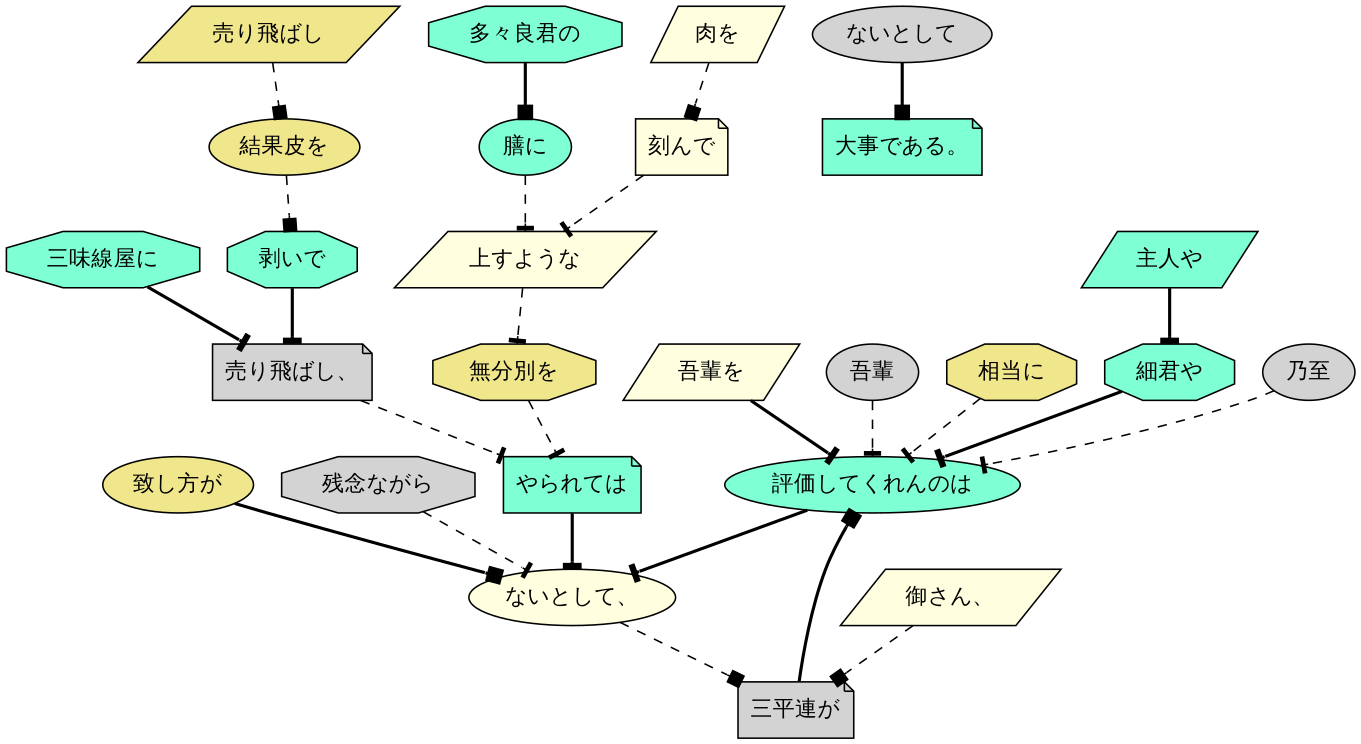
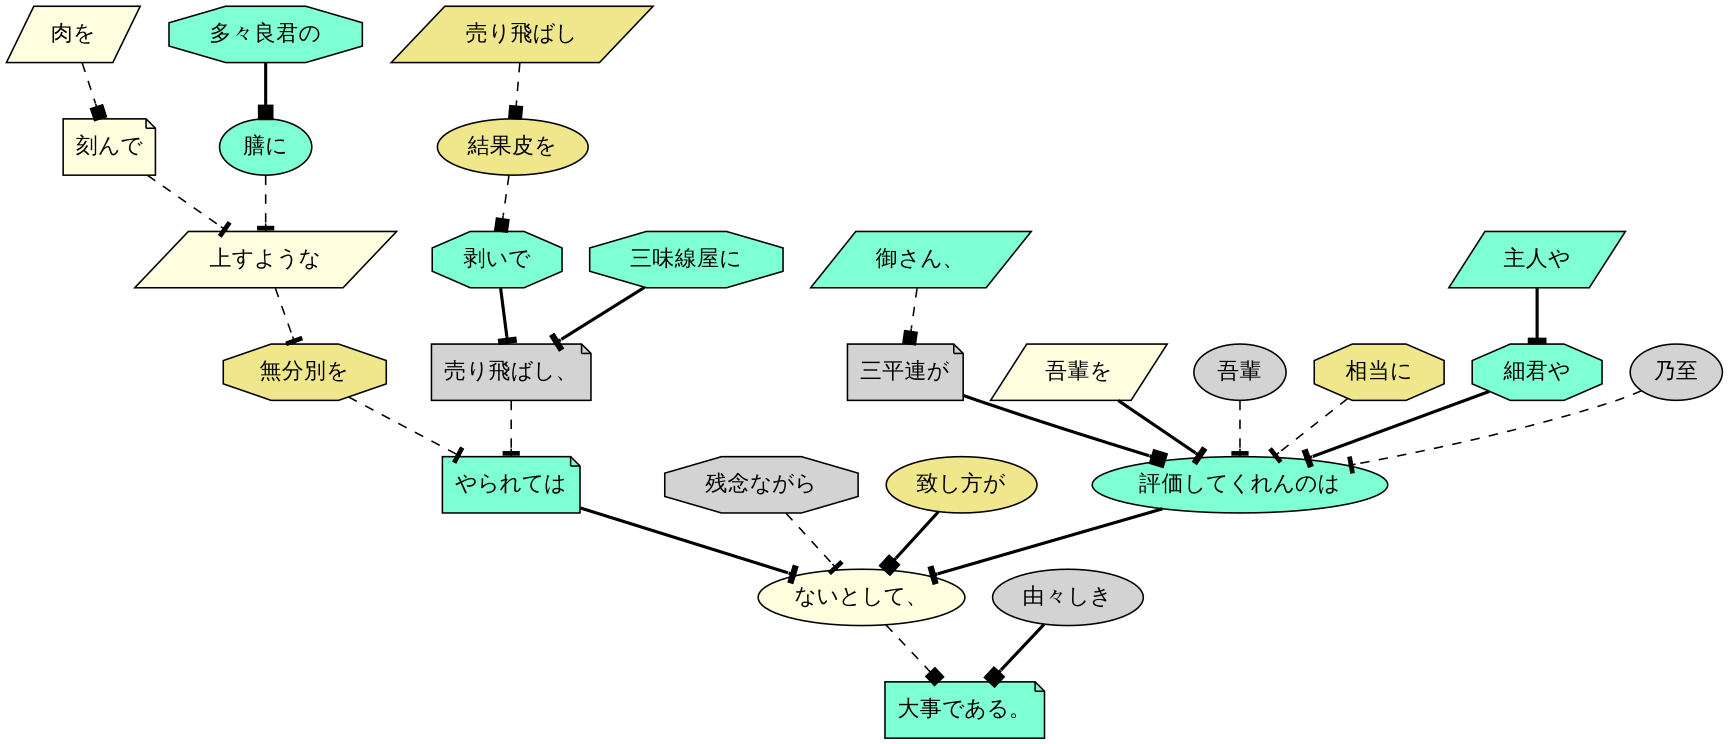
node "ないとして": label "ないとして" -> "由々しき"
node "御さん、": fillcolor lightyellow -> aquamarine
edge "ないとして、" -> "三平連が": now "ないとして、" -> "大事である。"
